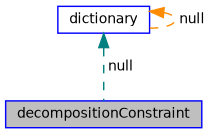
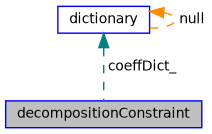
edge "decompositionConstraint" -> "dictionary": label " null" -> " coeffDict_"
